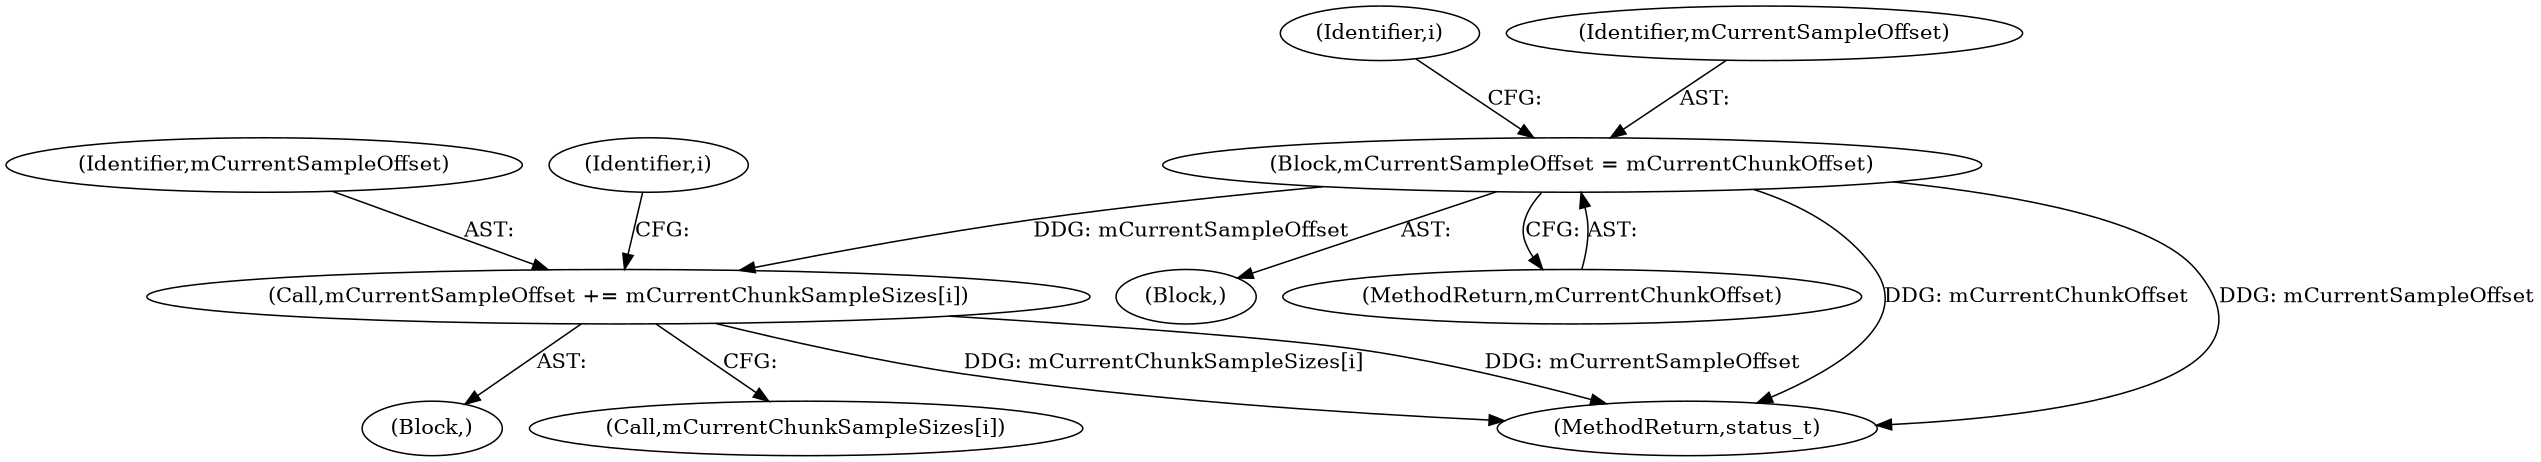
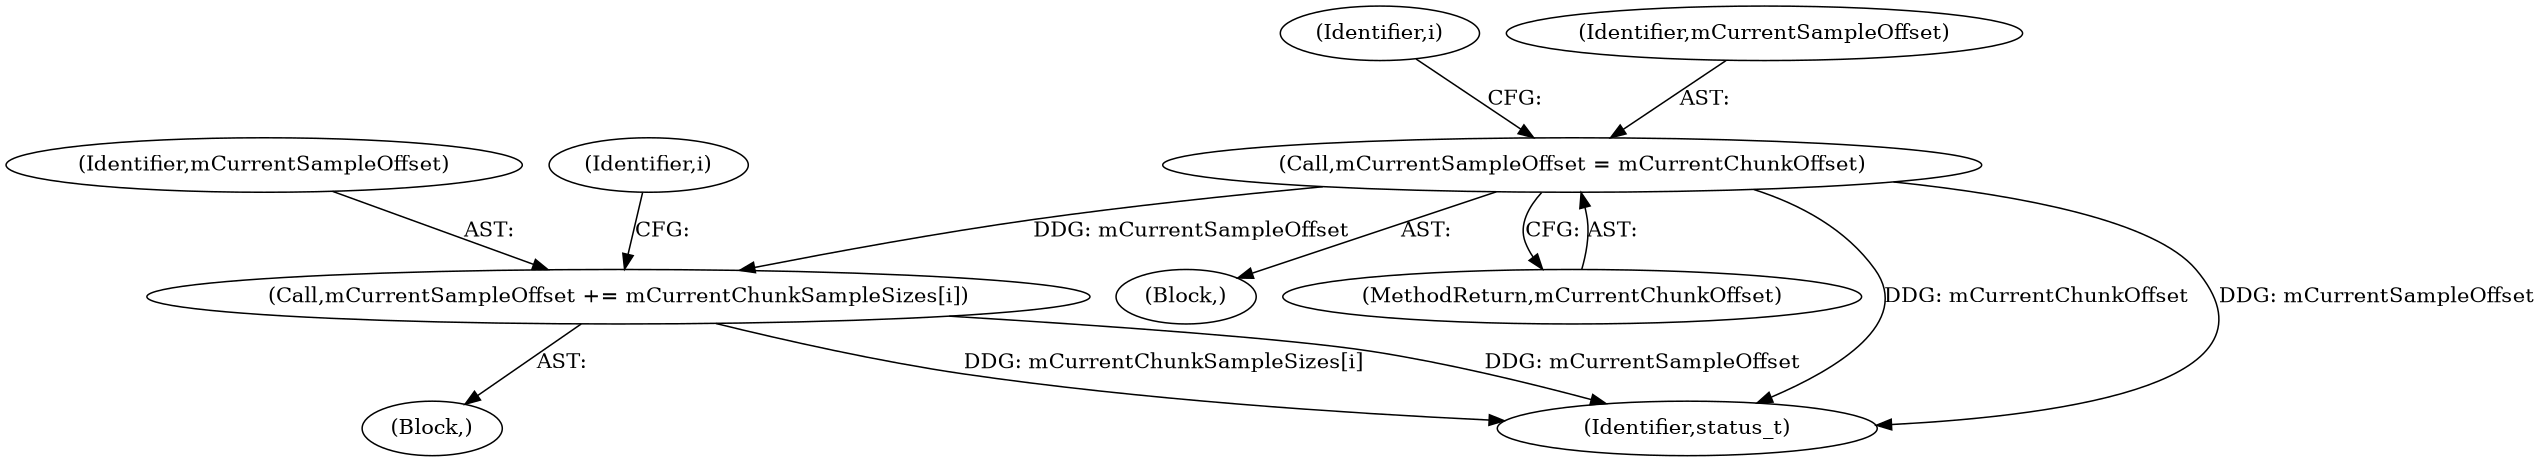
node "(Block,mCurrentSampleOffset = mCurrentChunkOffset)": label "(Block,mCurrentSampleOffset = mCurrentChunkOffset)" -> "(Call,mCurrentSampleOffset = mCurrentChunkOffset)"
node "(Call,mCurrentChunkSampleSizes[i])": removed
node "(MethodReturn,status_t)": label "(MethodReturn,status_t)" -> "(Identifier,status_t)"
